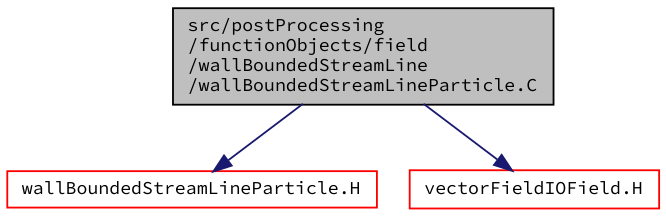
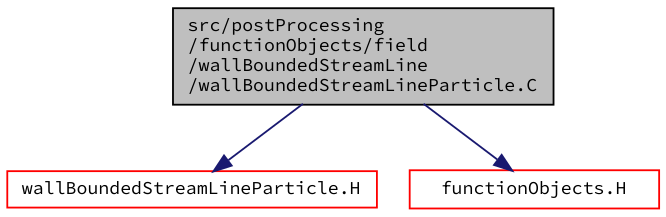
node "vectorFieldIOField.H": label "vectorFieldIOField.H" -> "functionObjects.H"
